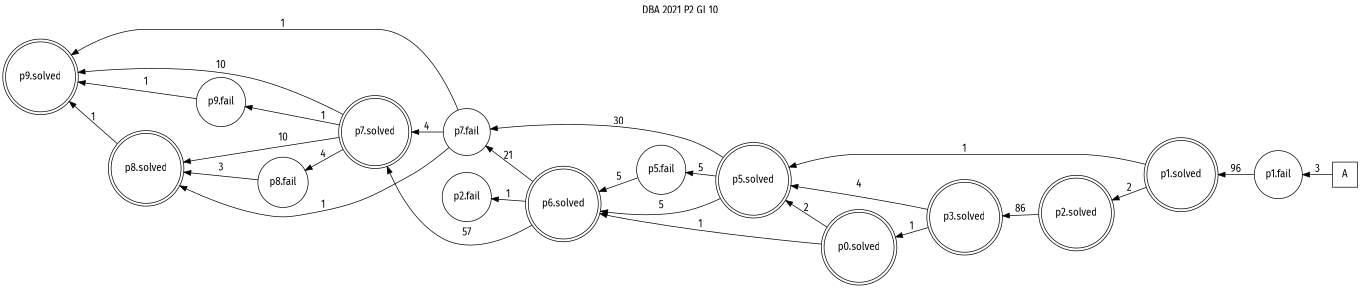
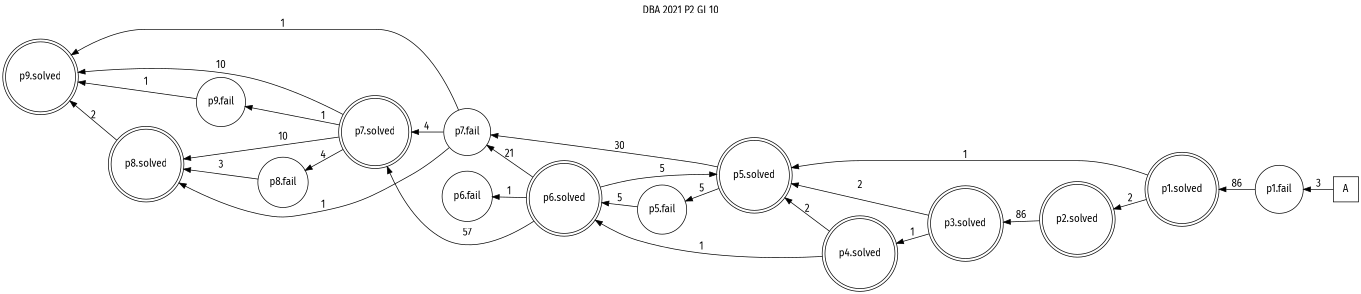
edge "p8.solved" -> "p9.solved": label "1" -> "2"
edge "p1.fail" -> "p1.solved": label "96" -> "86"
edge "p3.solved" -> "p5.solved": label "4" -> "2"
node "p2.fail": label "p2.fail" -> "p6.fail"
edge "p5.solved" -> "p6.solved": reversed
node "p0.solved": label "p0.solved" -> "p4.solved"
